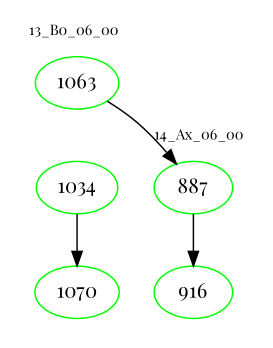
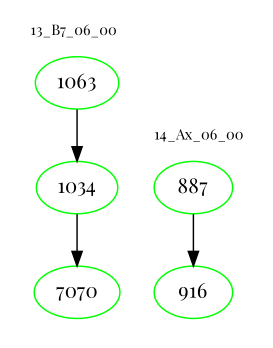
cluster "13_B0_06_00": label "13_B0_06_00" -> "13_B7_06_00"
edge "1063" -> "887": now "1063" -> "1034"
node "1070": label "1070" -> "7070"
